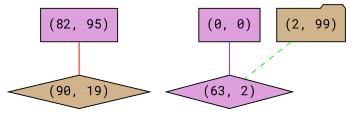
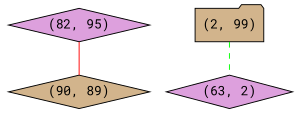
node "(82, 95)": shape box -> diamond
node "(0, 0)": removed
node "(90, 19)": label "(90, 19)" -> "(90, 89)"
